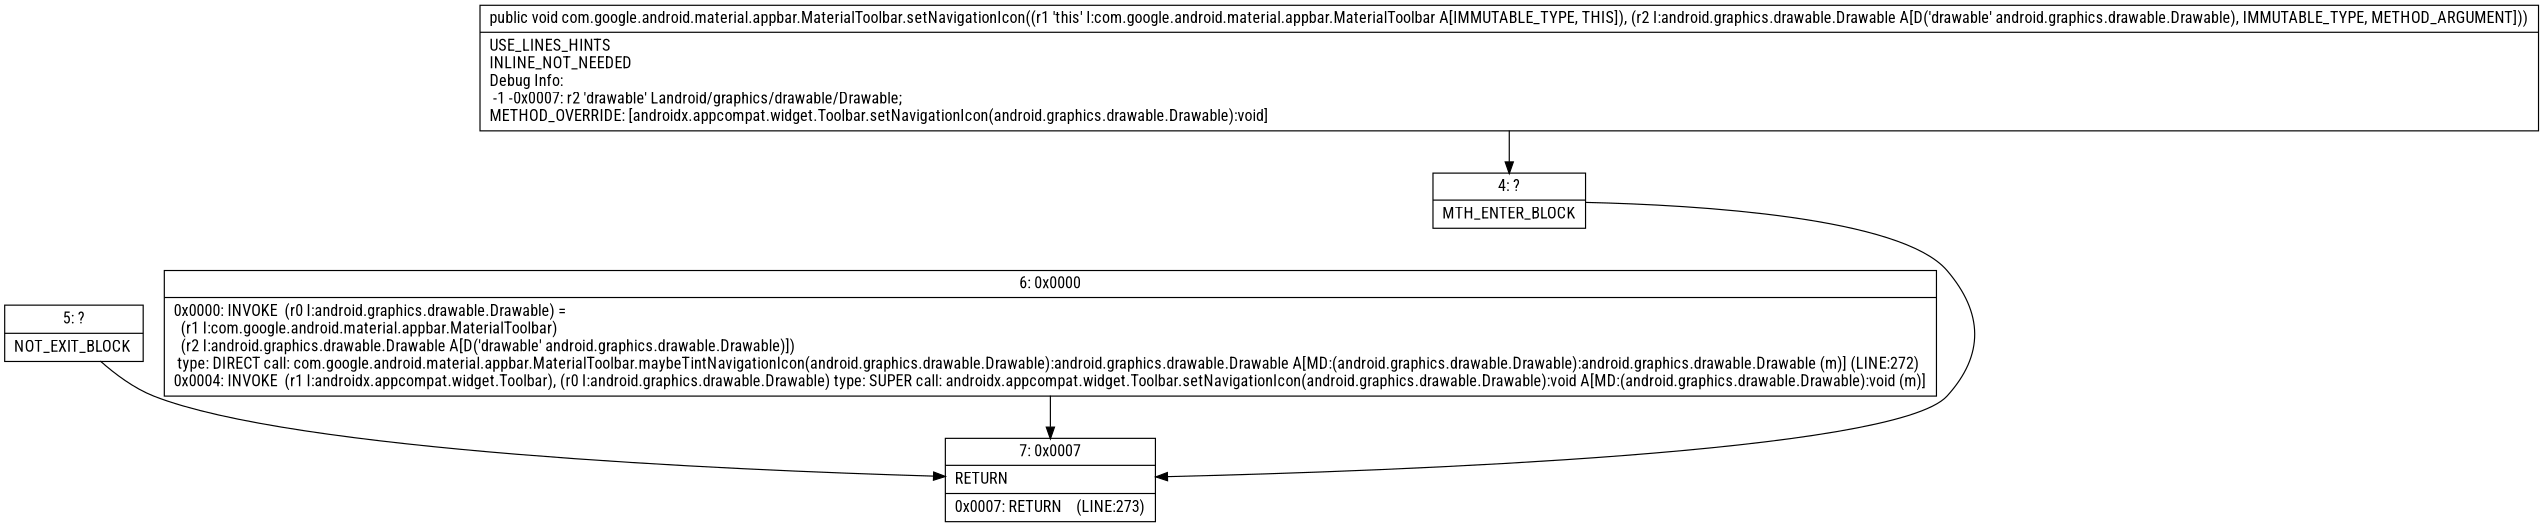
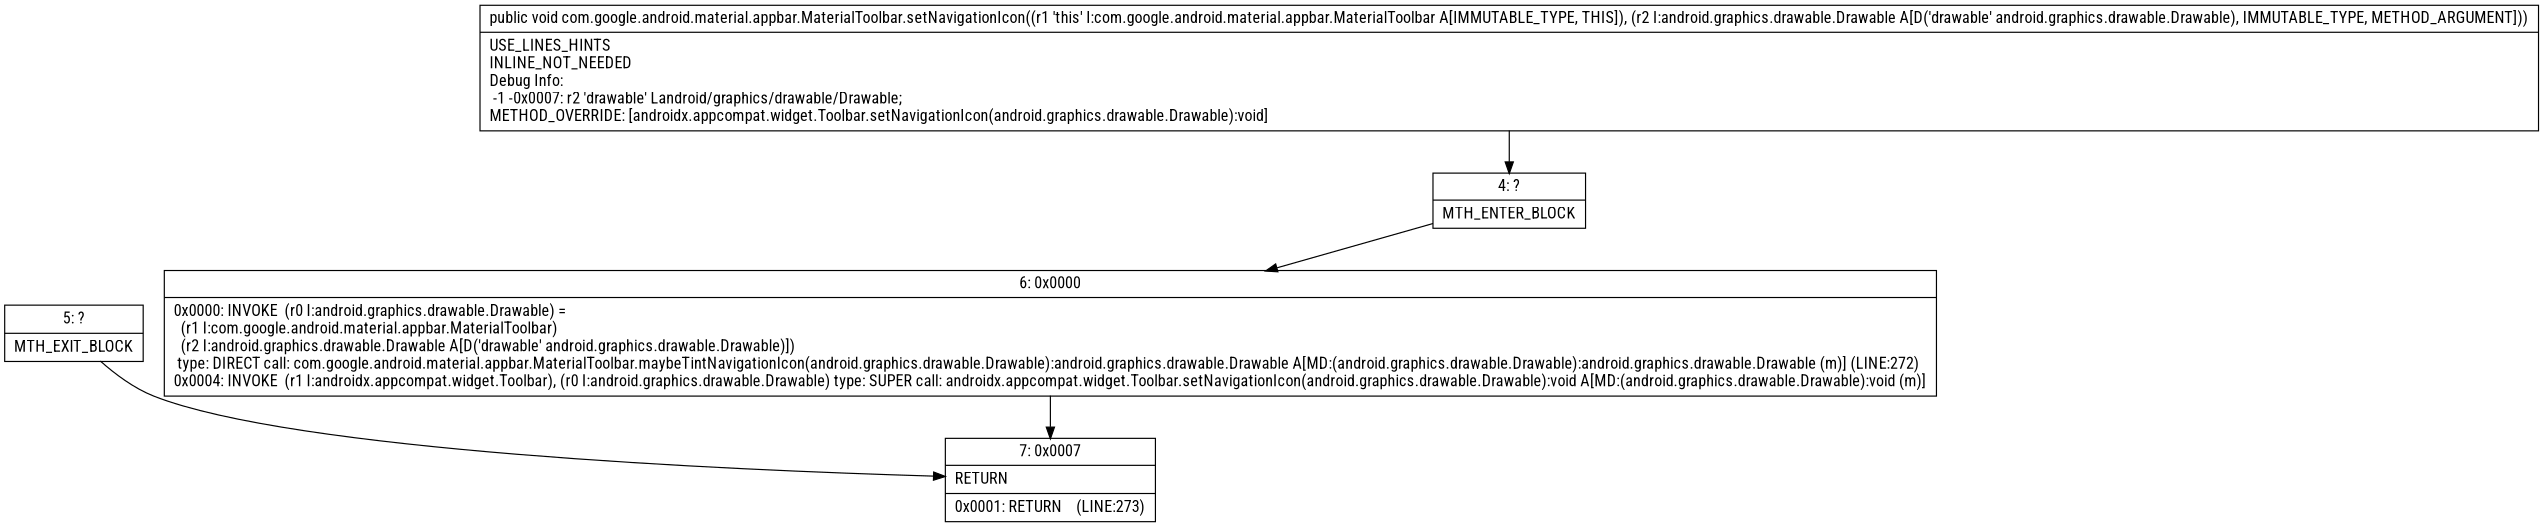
node "5: ?": text "NOT_EXIT_BLOCK" -> "MTH_EXIT_BLOCK"
edge "4: ?" -> "7: 0x0007": now "4: ?" -> "6: 0x0000"
node "7: 0x0007": text "0x0007: RETURN    (LINE:273)" -> "0x0001: RETURN    (LINE:273)"
